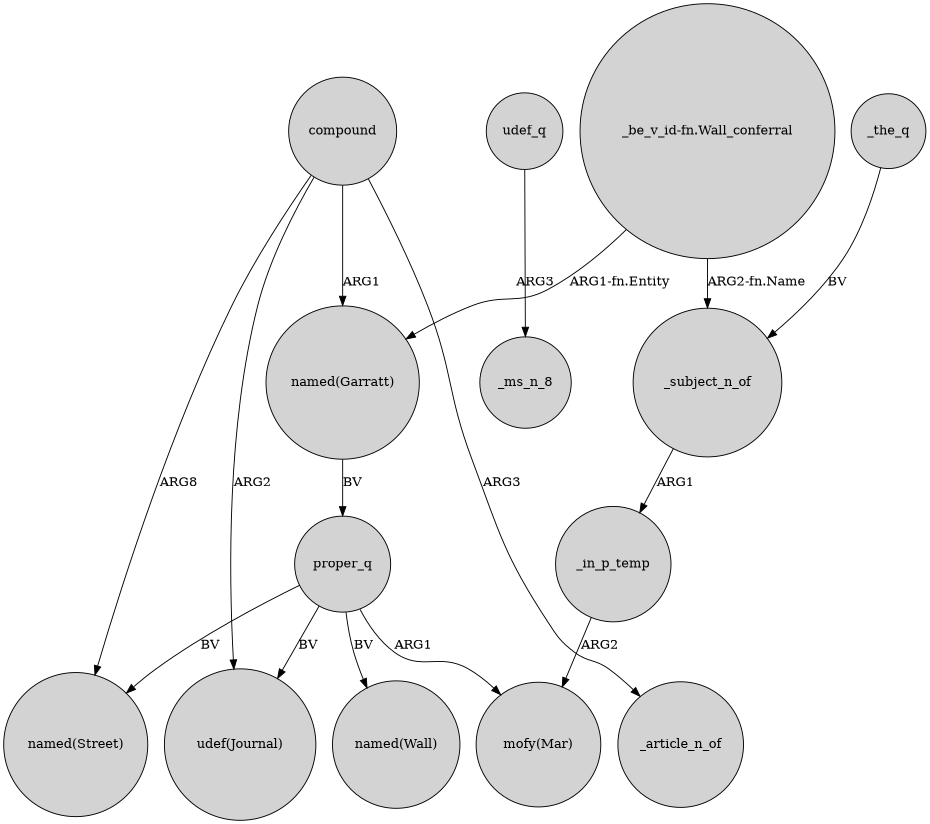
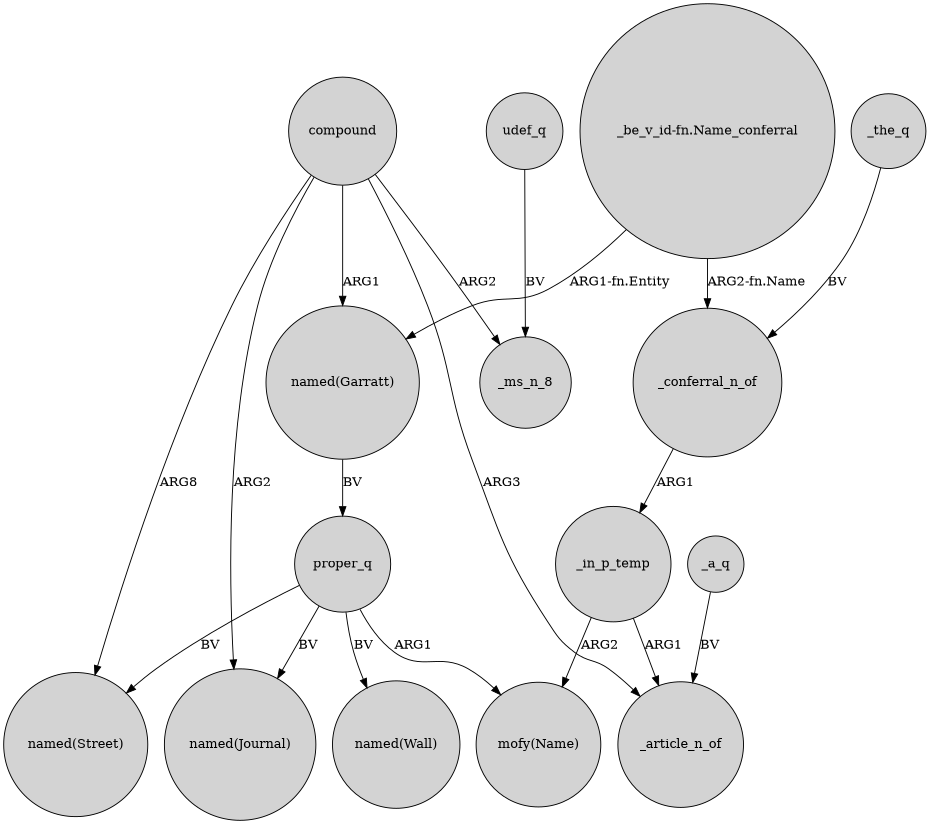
node "_be_v_id-fn.Wall_conferral": label "_be_v_id-fn.Wall_conferral" -> "_be_v_id-fn.Name_conferral"
edge "compound" -> "_ms_n_8": added, label "ARG2"
edge "udef_q" -> "_ms_n_8": label "ARG3" -> "BV"
node "_subject_n_of": label "_subject_n_of" -> "_conferral_n_of"
node "_a_q": added
edge "_in_p_temp" -> "_article_n_of": added, label "ARG1"
node "udef(Journal)": label "udef(Journal)" -> "named(Journal)"
node "mofy(Mar)": label "mofy(Mar)" -> "mofy(Name)"
